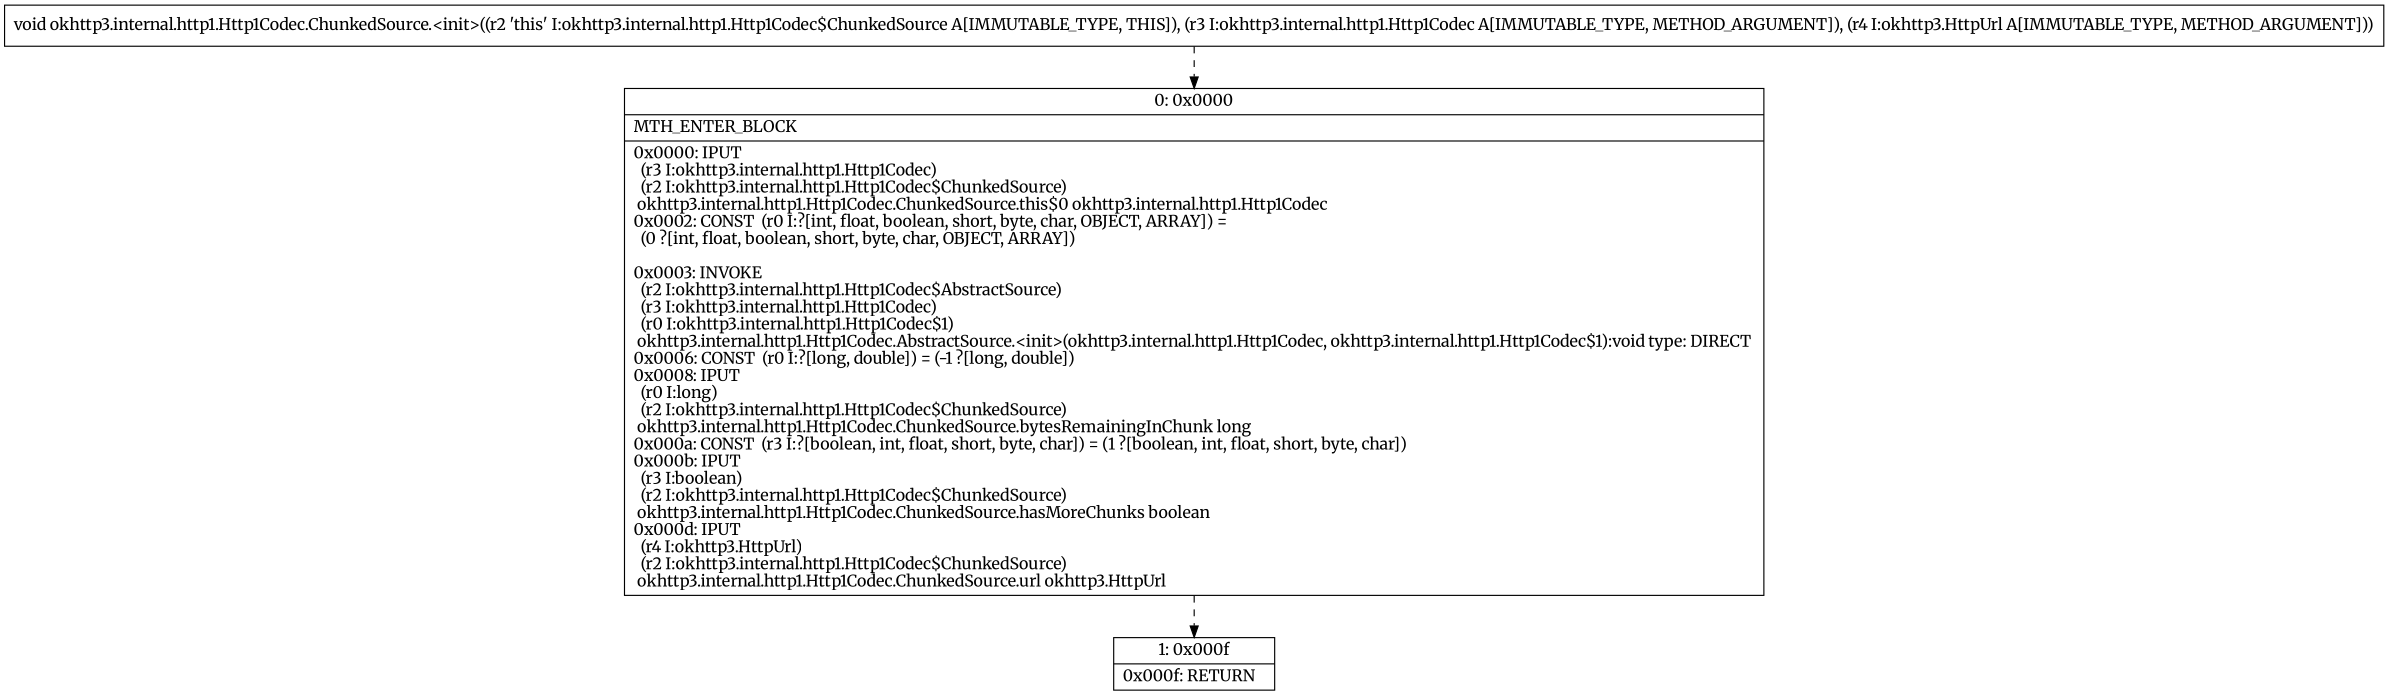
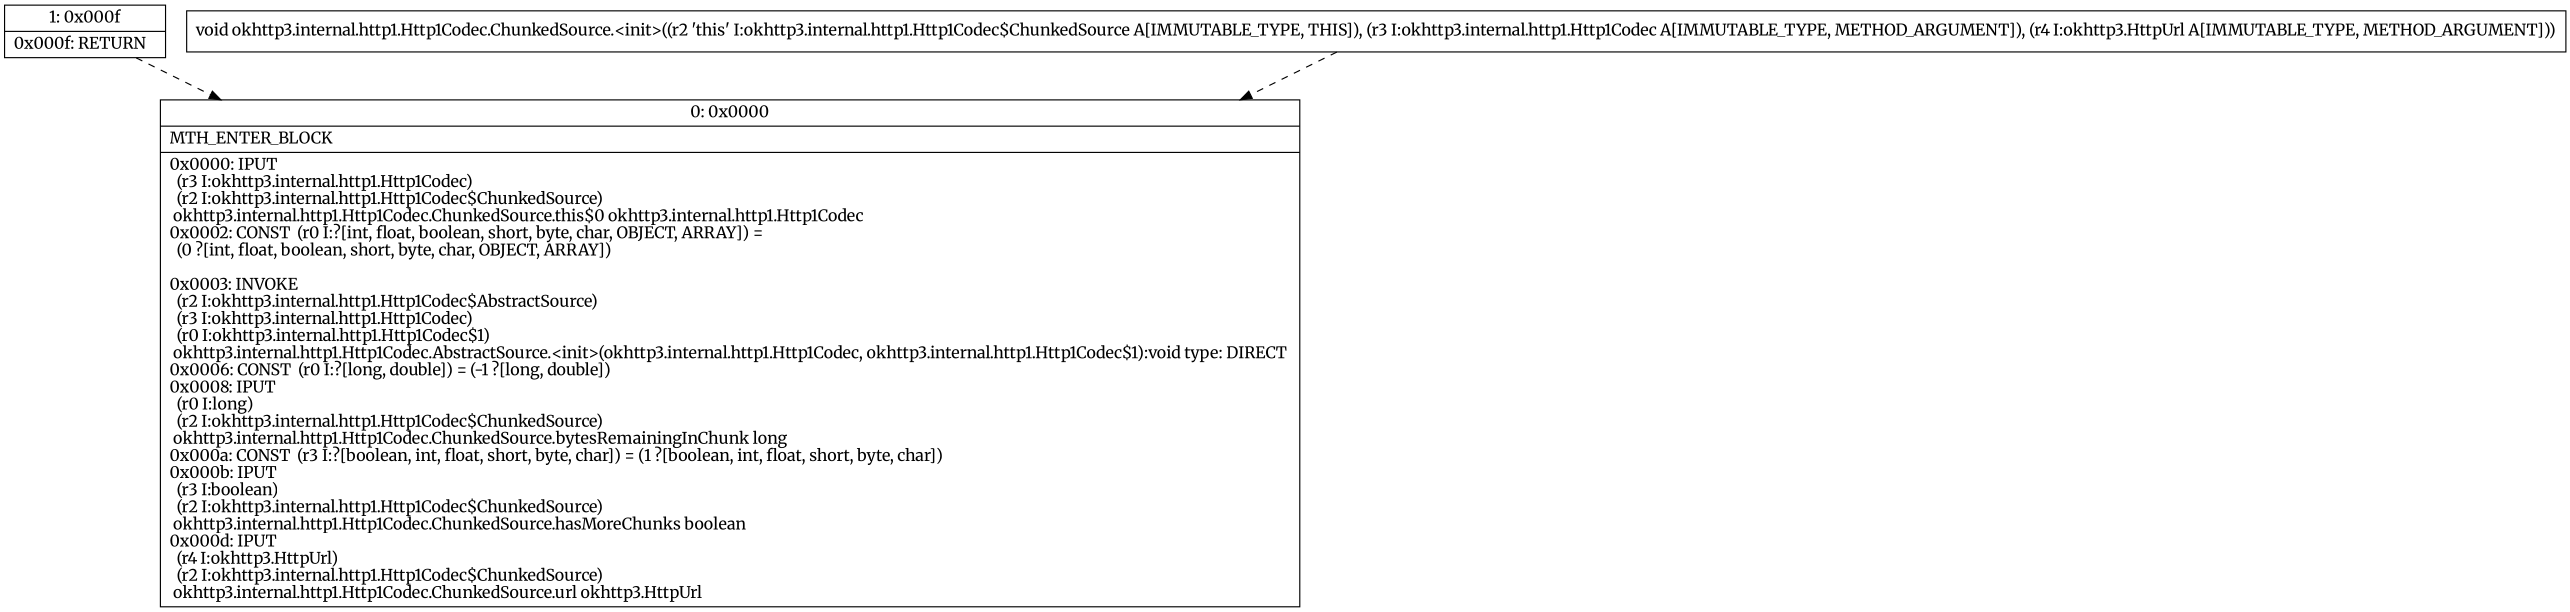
edge "0: 0x0000" -> "1: 0x000f": reversed
